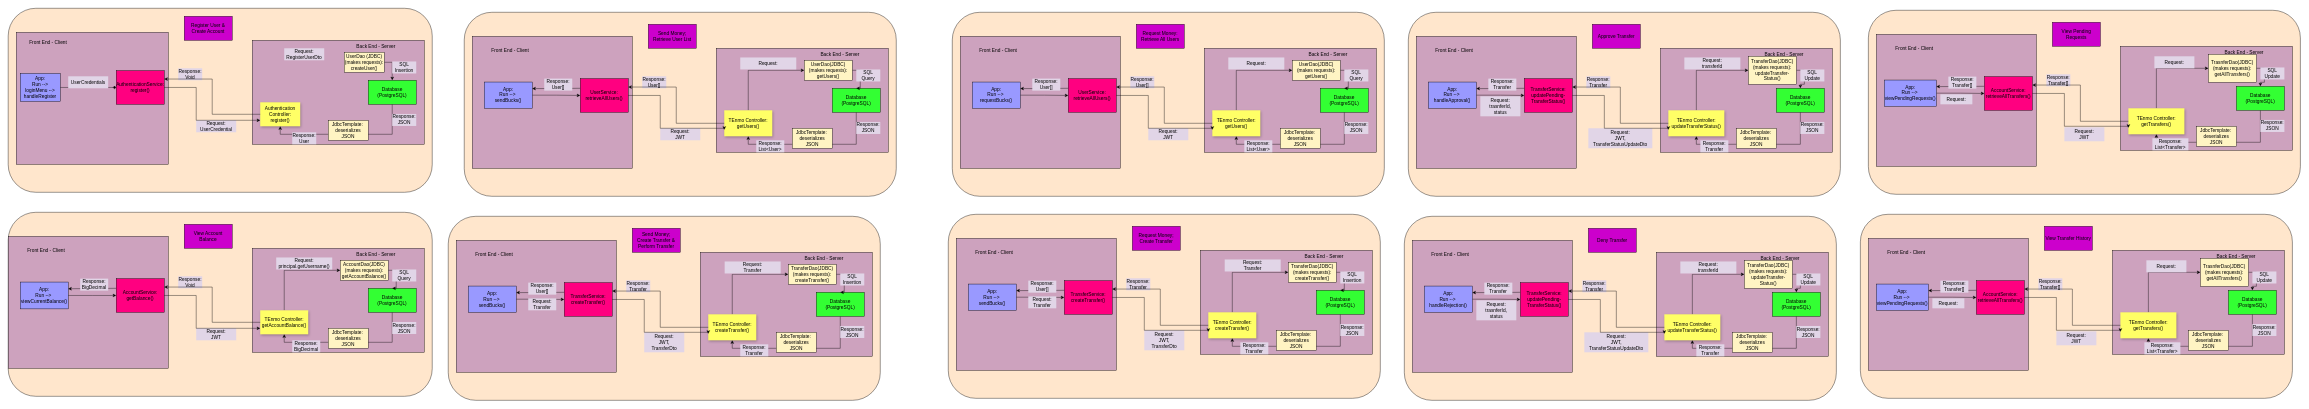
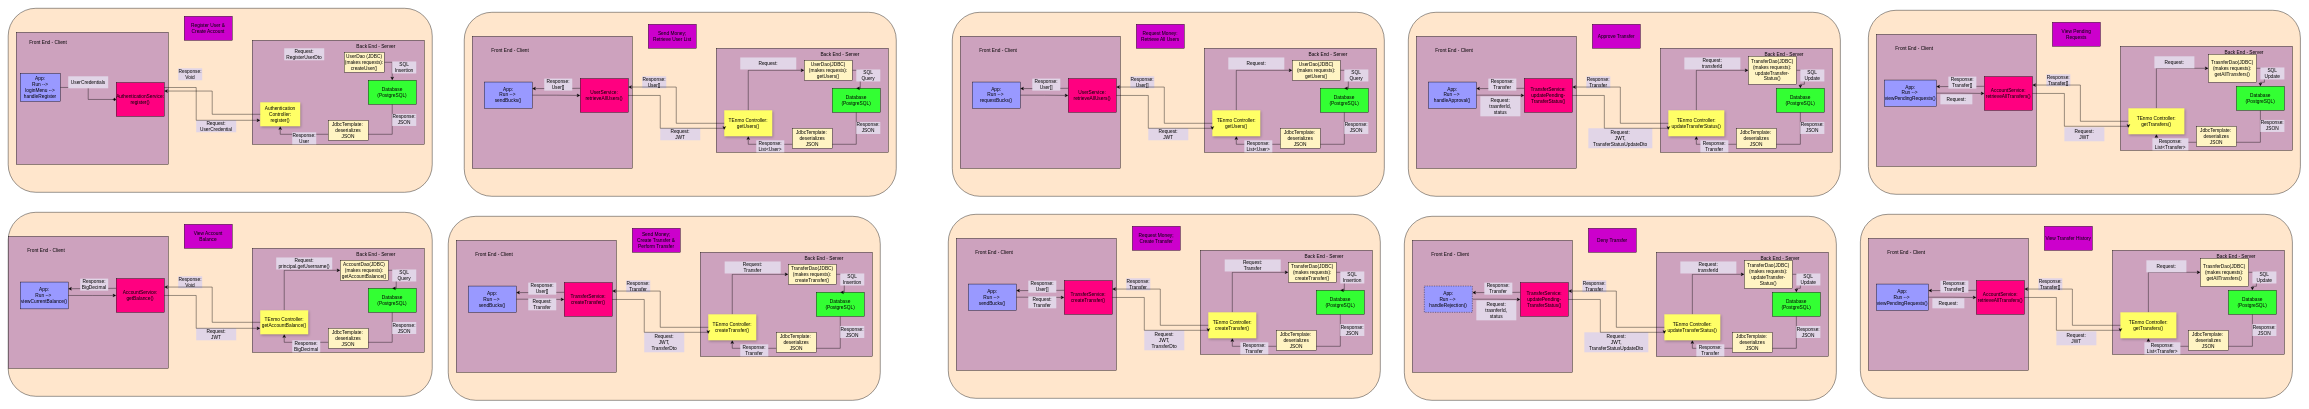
node "AuthenticationService: register()": moved (140, 87) -> (140, 99)
node "App: Run --> handleRejection()": style solid -> dashed
